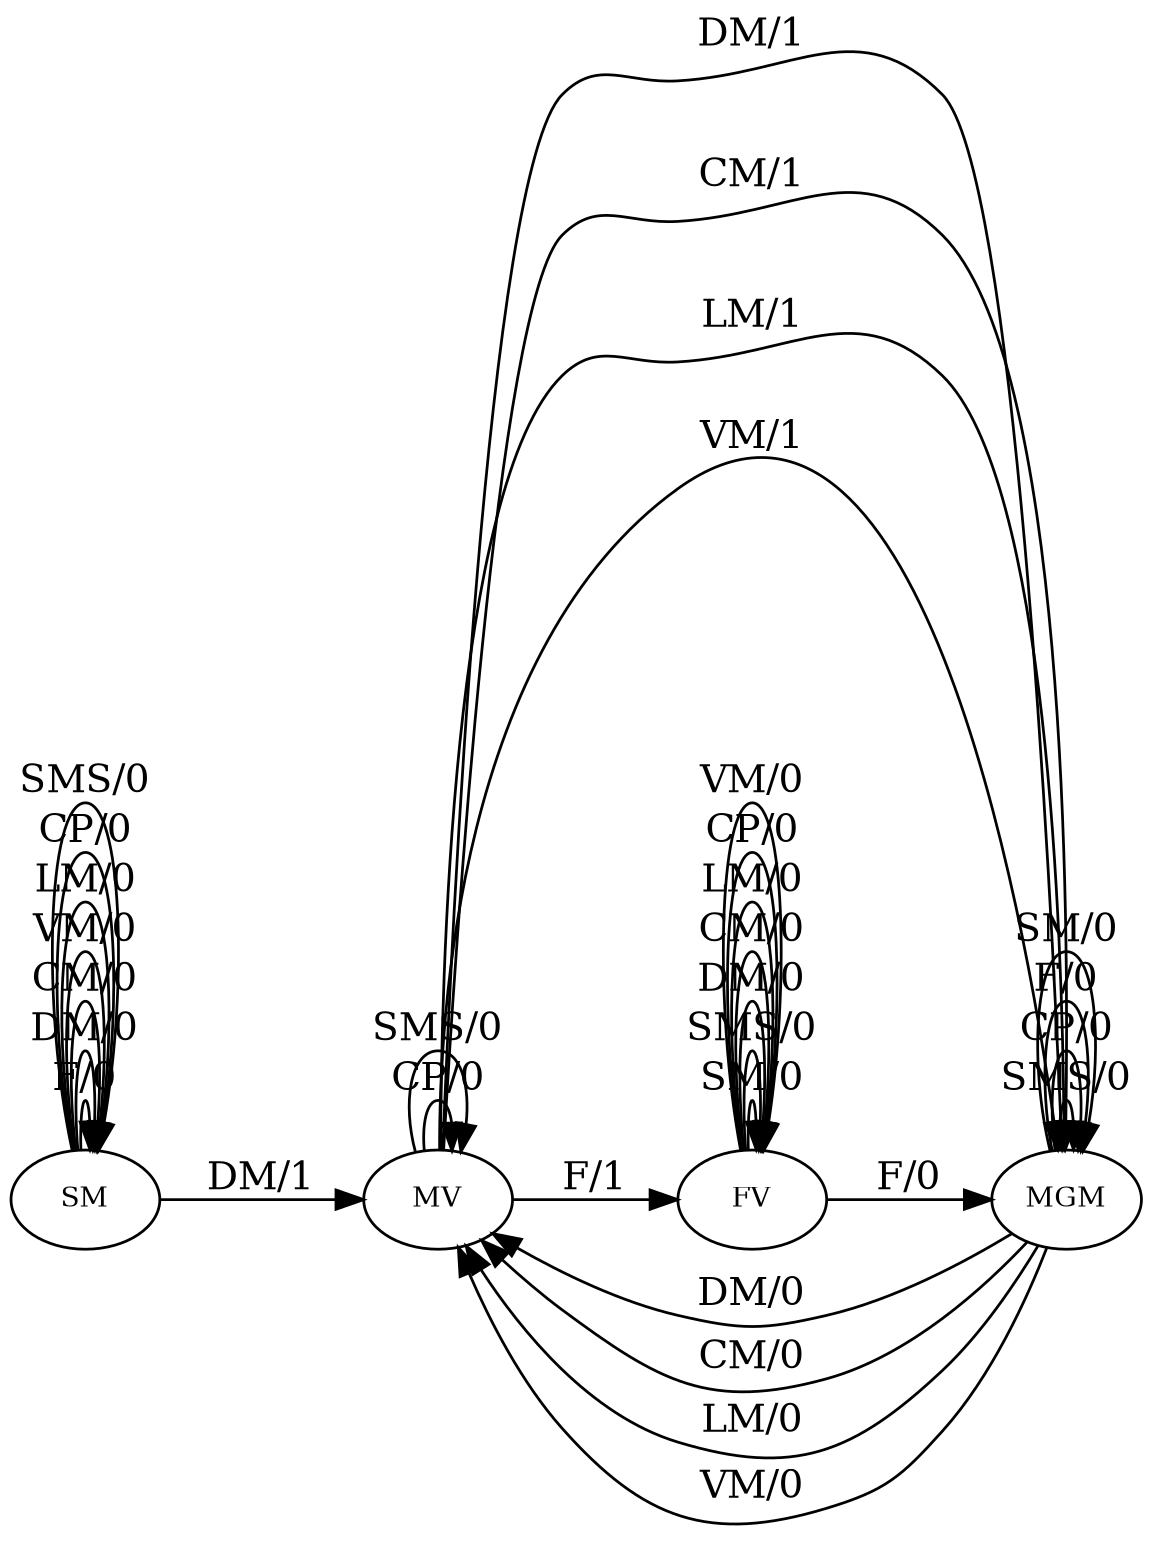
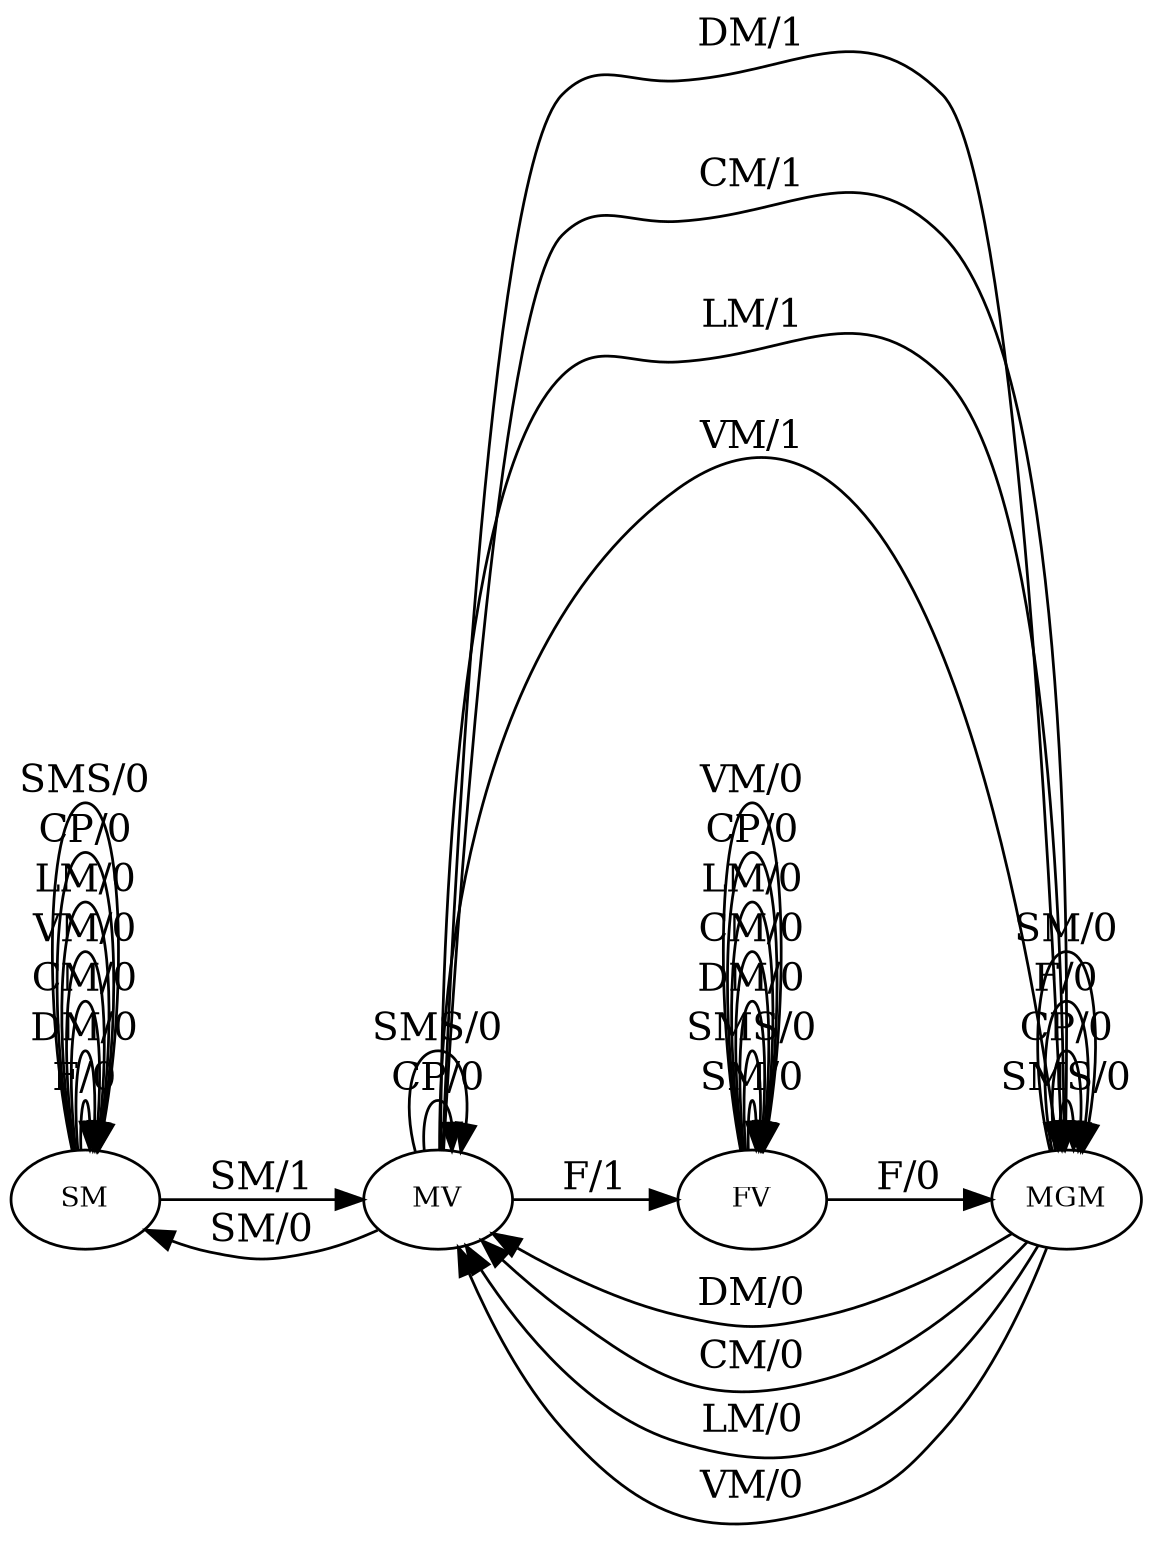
edge "SM" -> "MV": label "DM/1" -> "SM/1"
edge "MV" -> "SM": added, label "SM/0"
